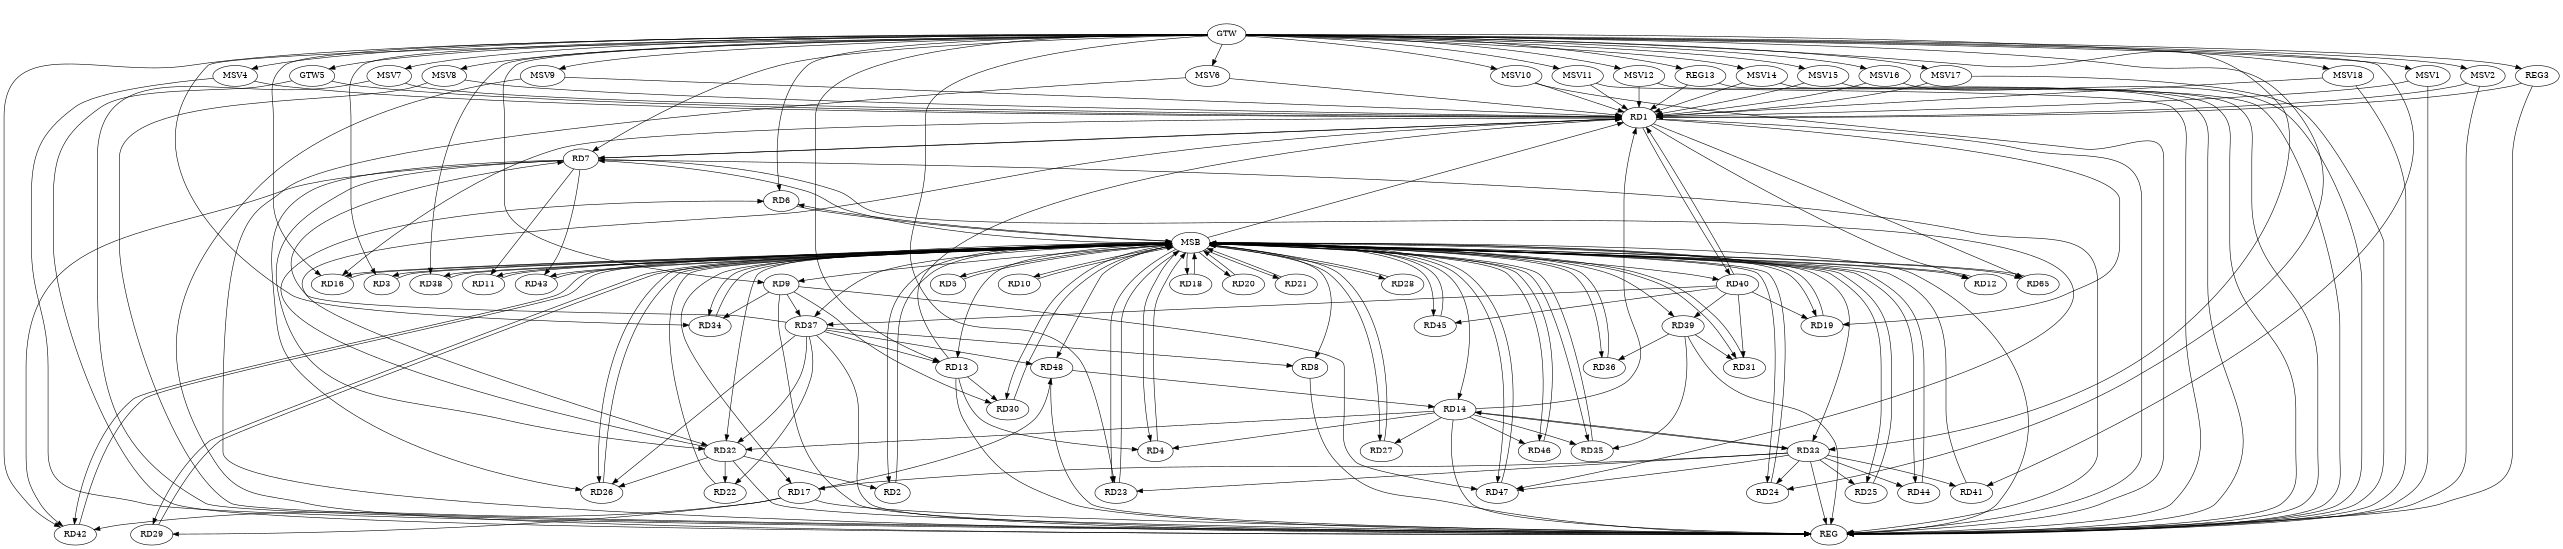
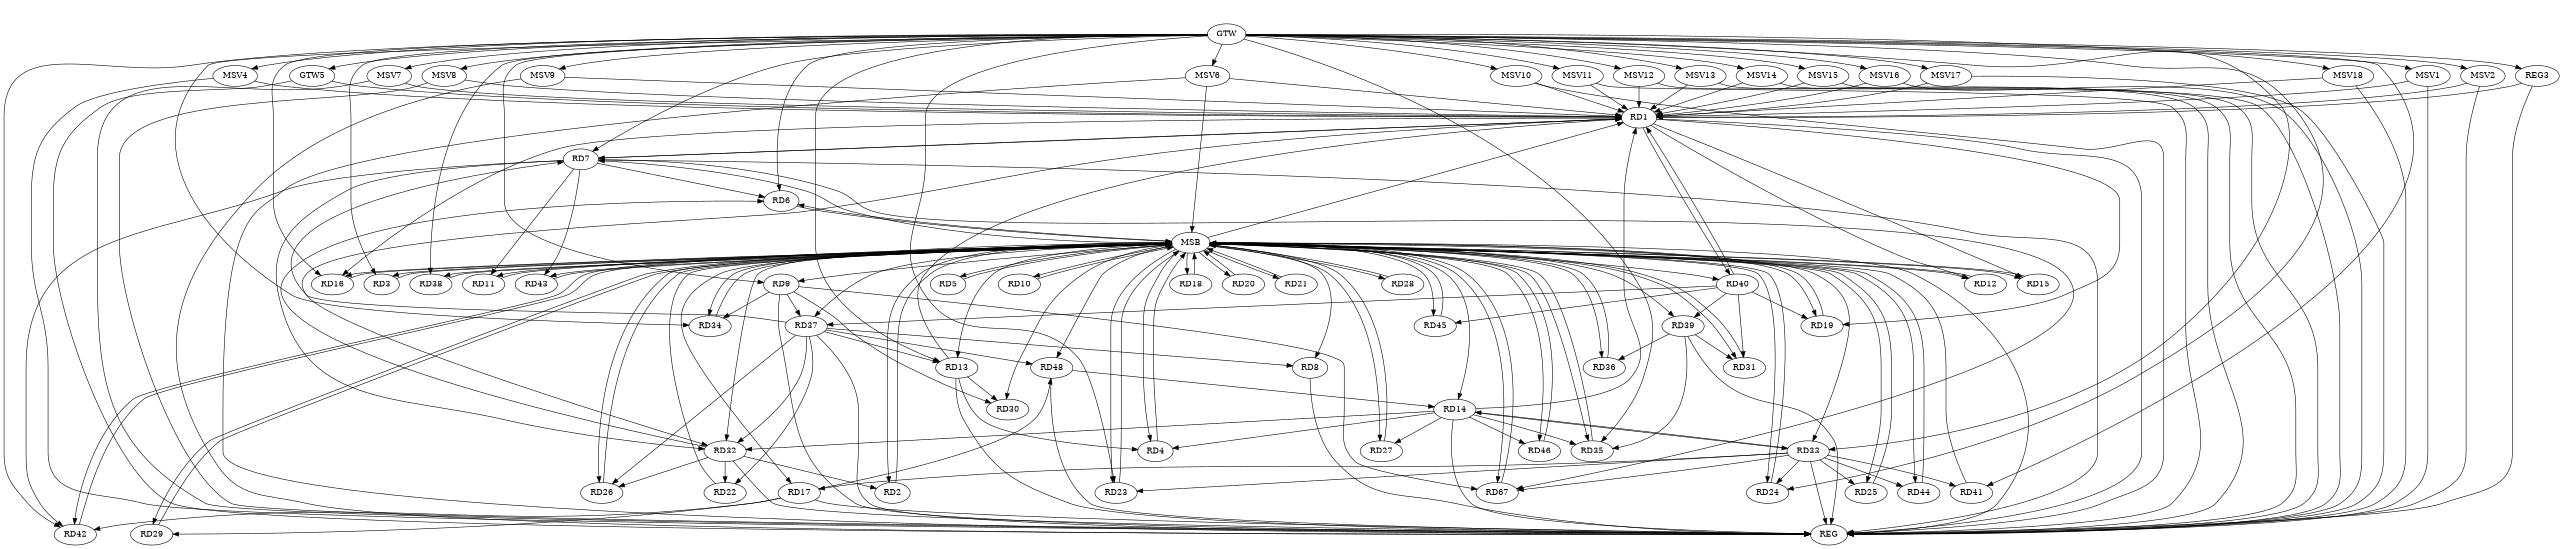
node "REG13": label "REG13" -> "MSV13"
edge "GTW" -> "RD35": added
node "RD65": label "RD65" -> "RD15"
edge "RD30" -> "MSB": now "MSV6" -> "MSB"
edge "RD7" -> "RD26": now "RD7" -> "RD6"
node "RD47": label "RD47" -> "RD67"
